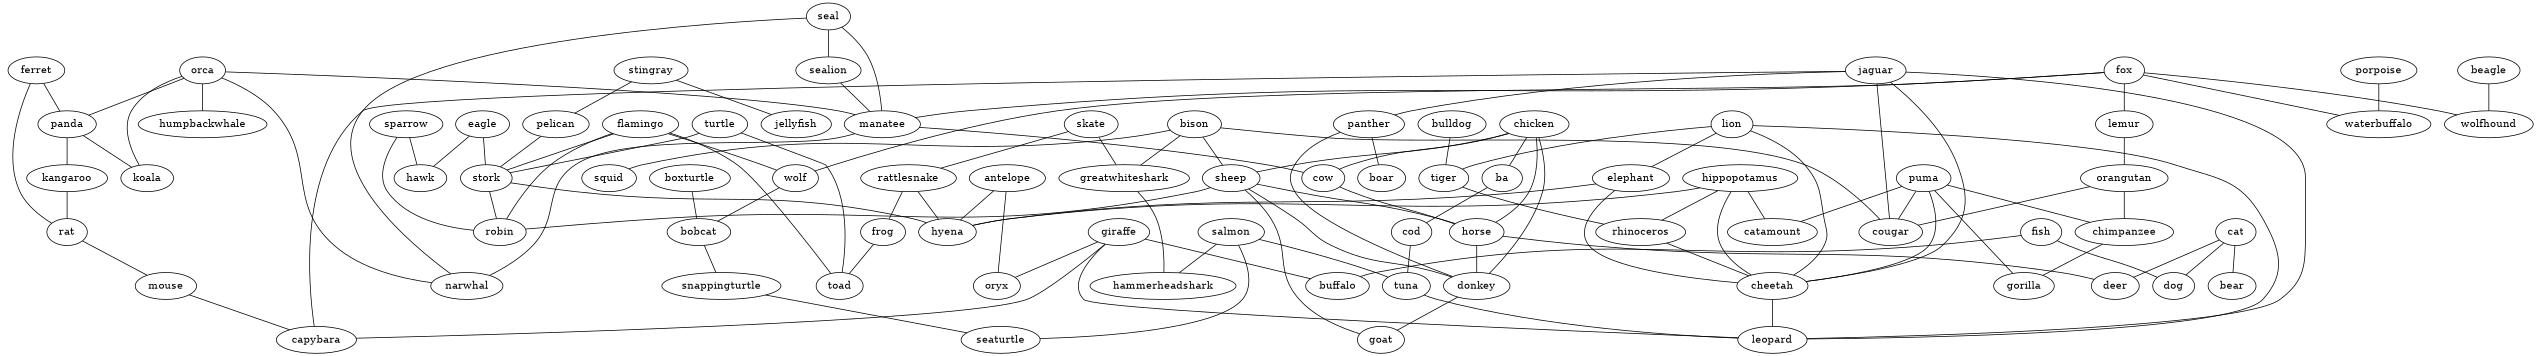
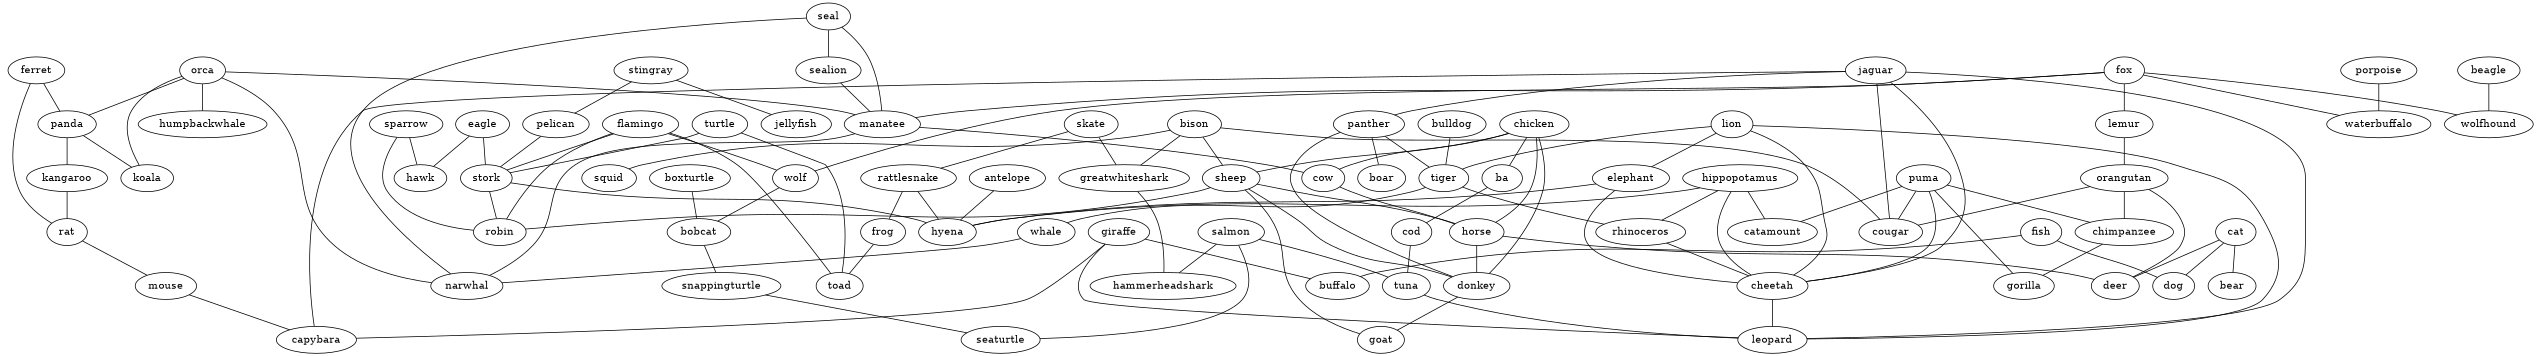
edge "panther" -- "tiger": added
node "whale": added
edge "orangutan" -- "deer": added
node "oryx": removed
